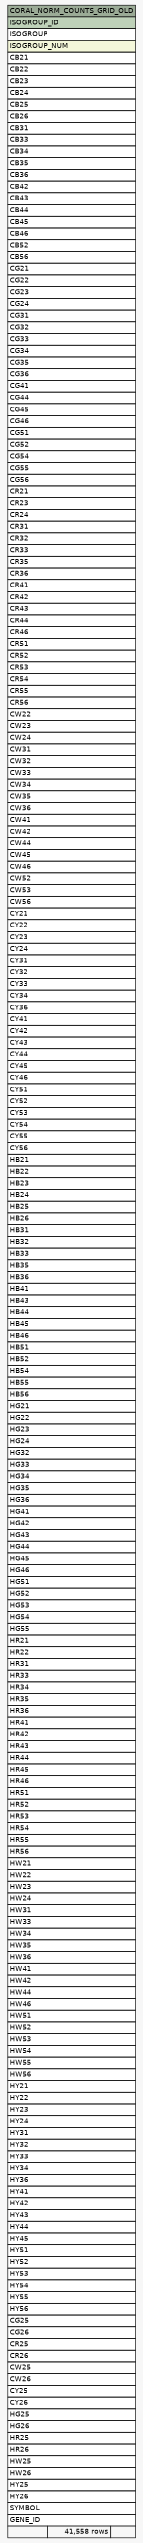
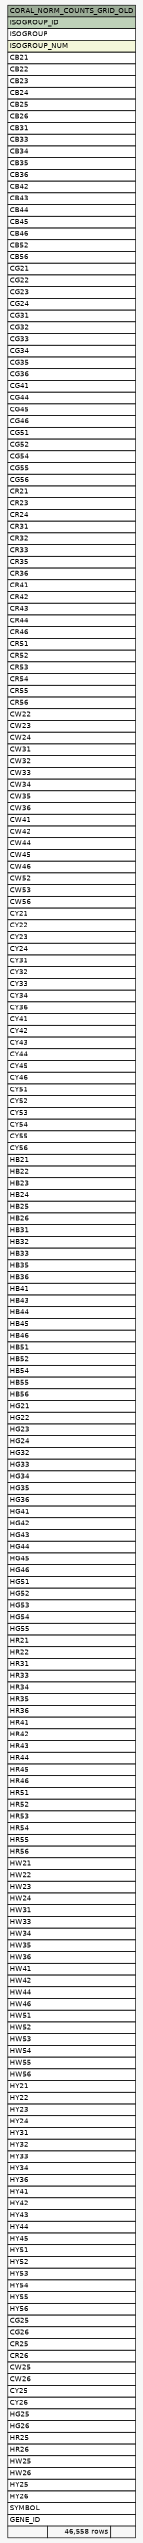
node "CORAL_NORM_COUNTS_GRID_OLD": text "41,558 rows" -> "46,558 rows"
